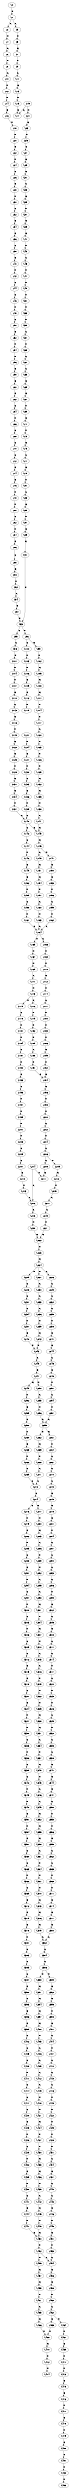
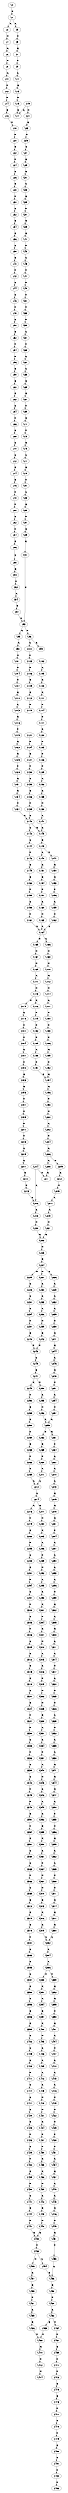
edge "S99" -> "S102": removed, label "T"
edge "S453" -> "S454": now "S453" -> "S456"
